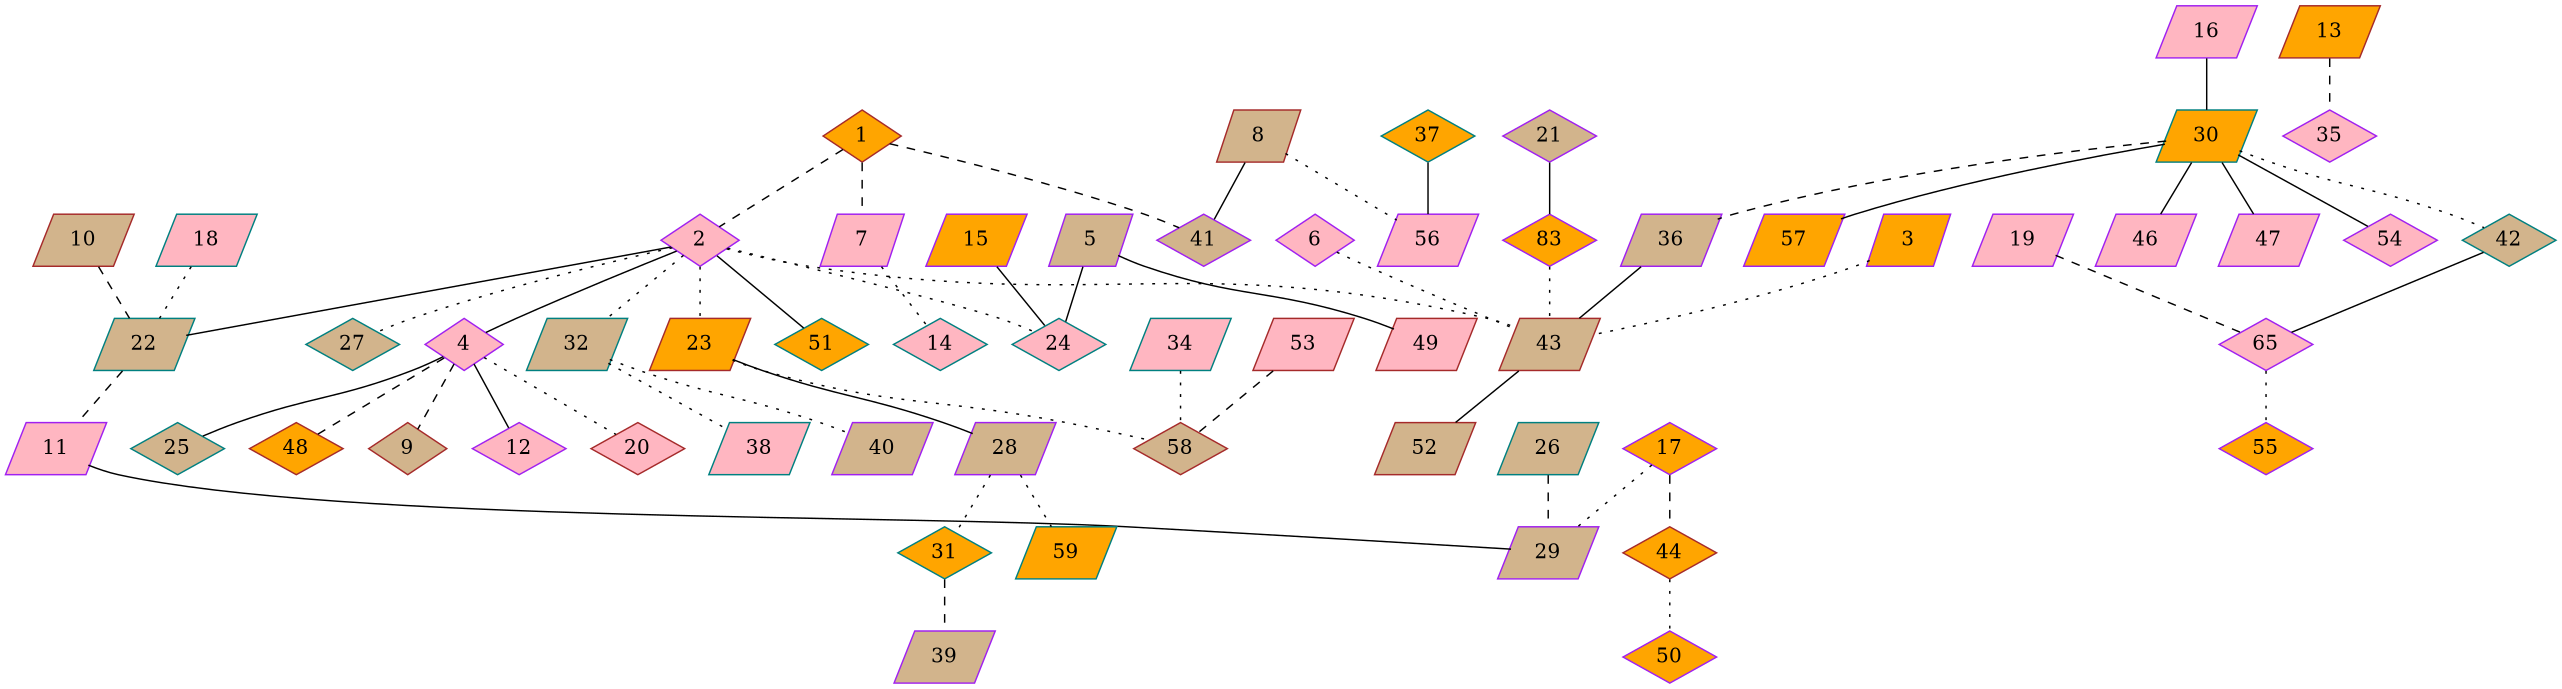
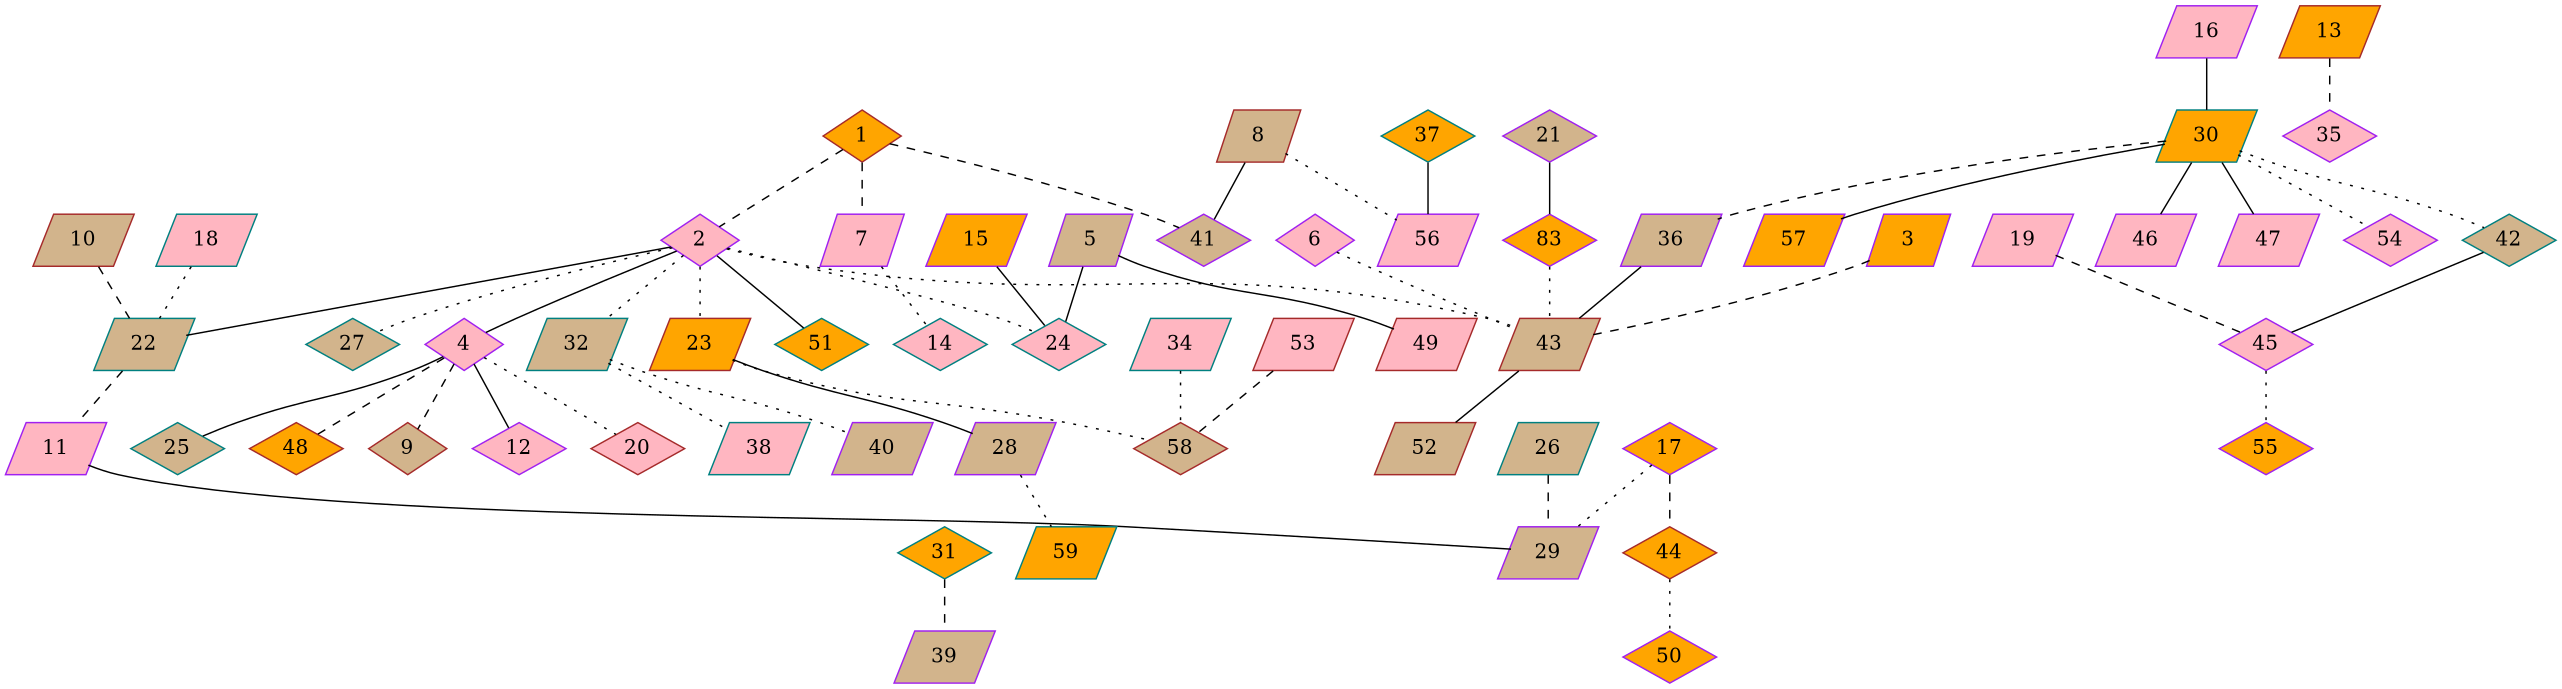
edge "30" -- "54": style solid -> dotted
edge "3" -- "43": style dotted -> dashed
node "65": label "65" -> "45"
edge "28" -- "31": removed
